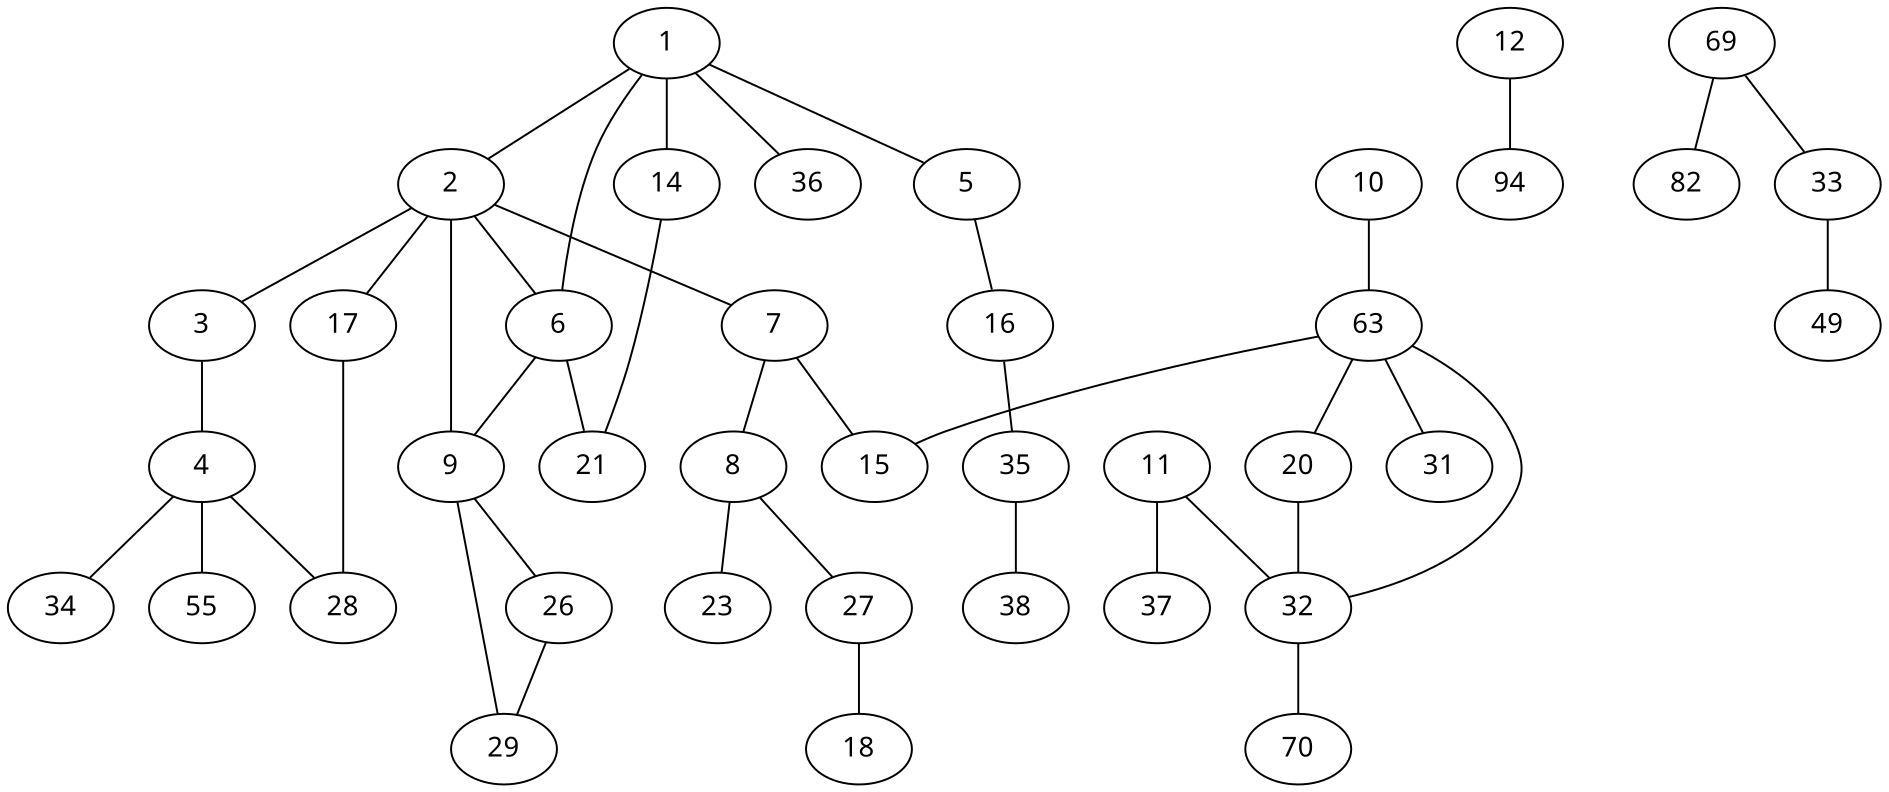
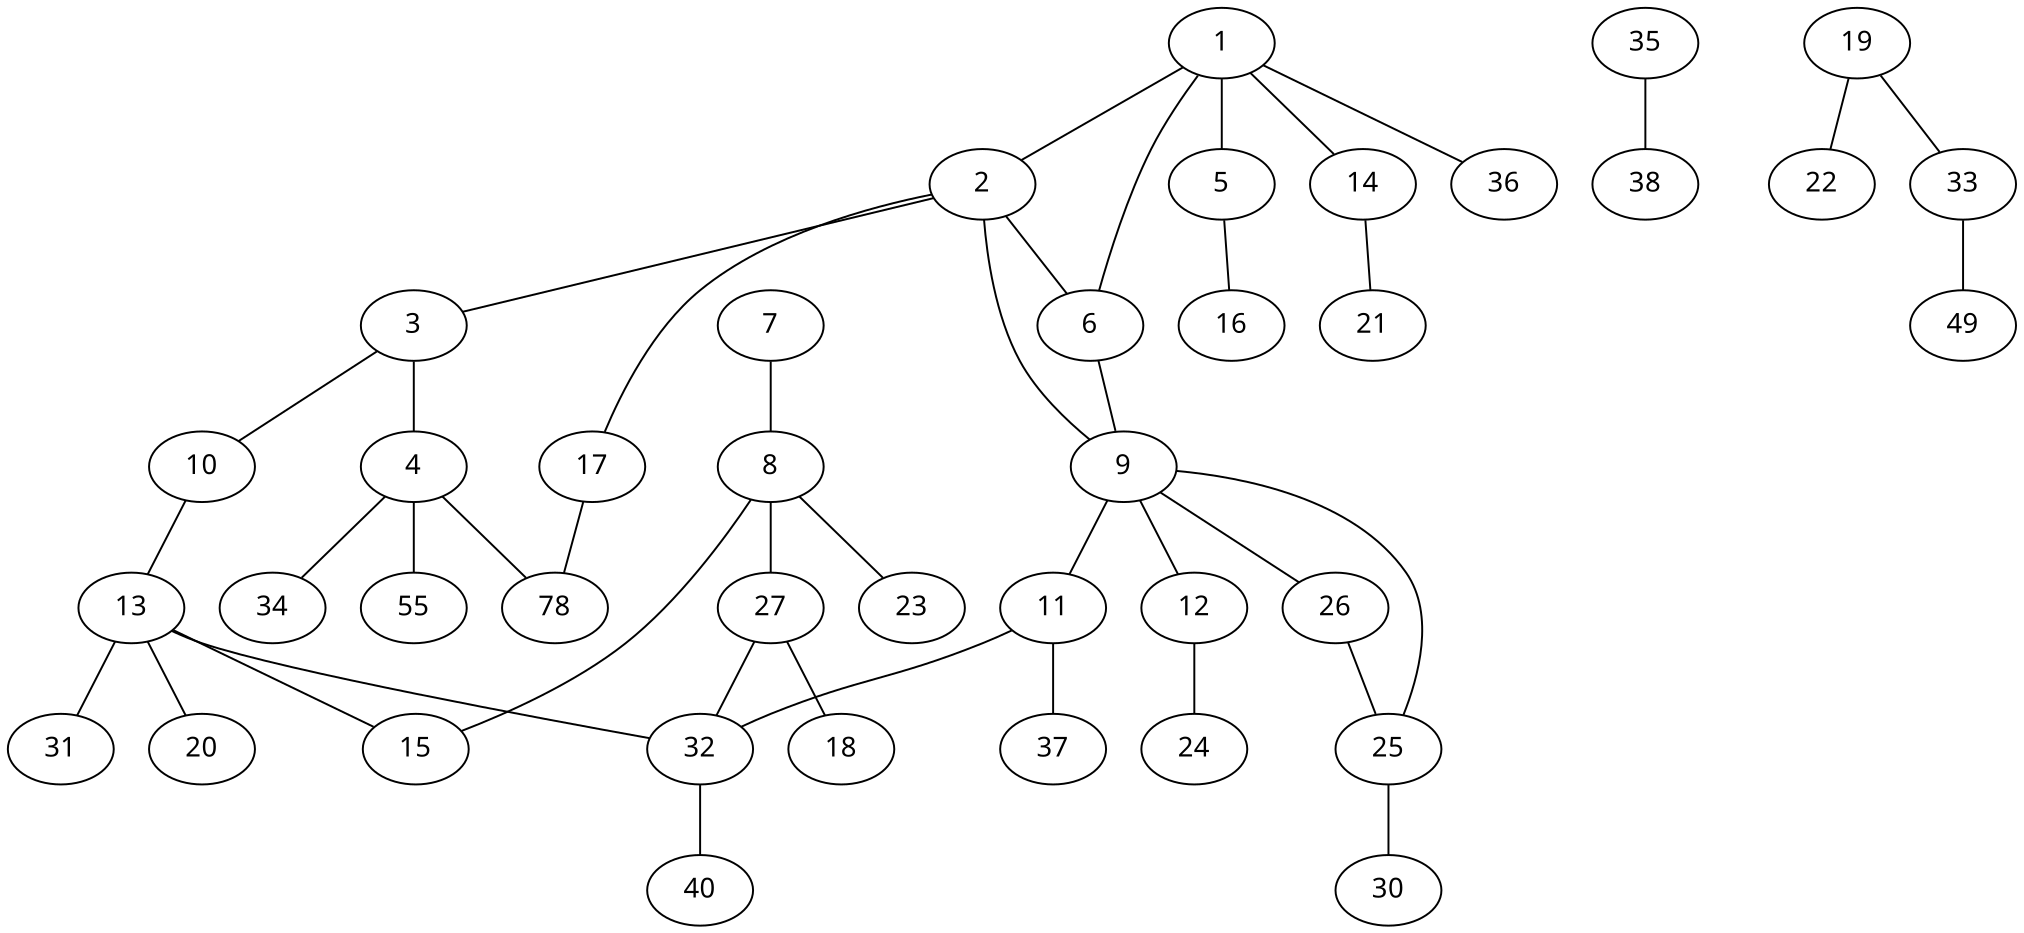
node "69": label "69" -> "19"
node "94": label "94" -> "24"
node "82": label "82" -> "22"
edge "2" -- "7": removed
node "63": label "63" -> "13"
edge "3" -- "10": added
edge "6" -- "21": removed
edge "7" -- "15": now "8" -- "15"
edge "16" -- "35": removed
edge "9" -- "11": added
edge "9" -- "12": added
edge "20" -- "32": now "27" -- "32"
node "28": label "28" -> "78"
node "29": label "29" -> "25"
node "70": label "70" -> "40"
node "30": added
